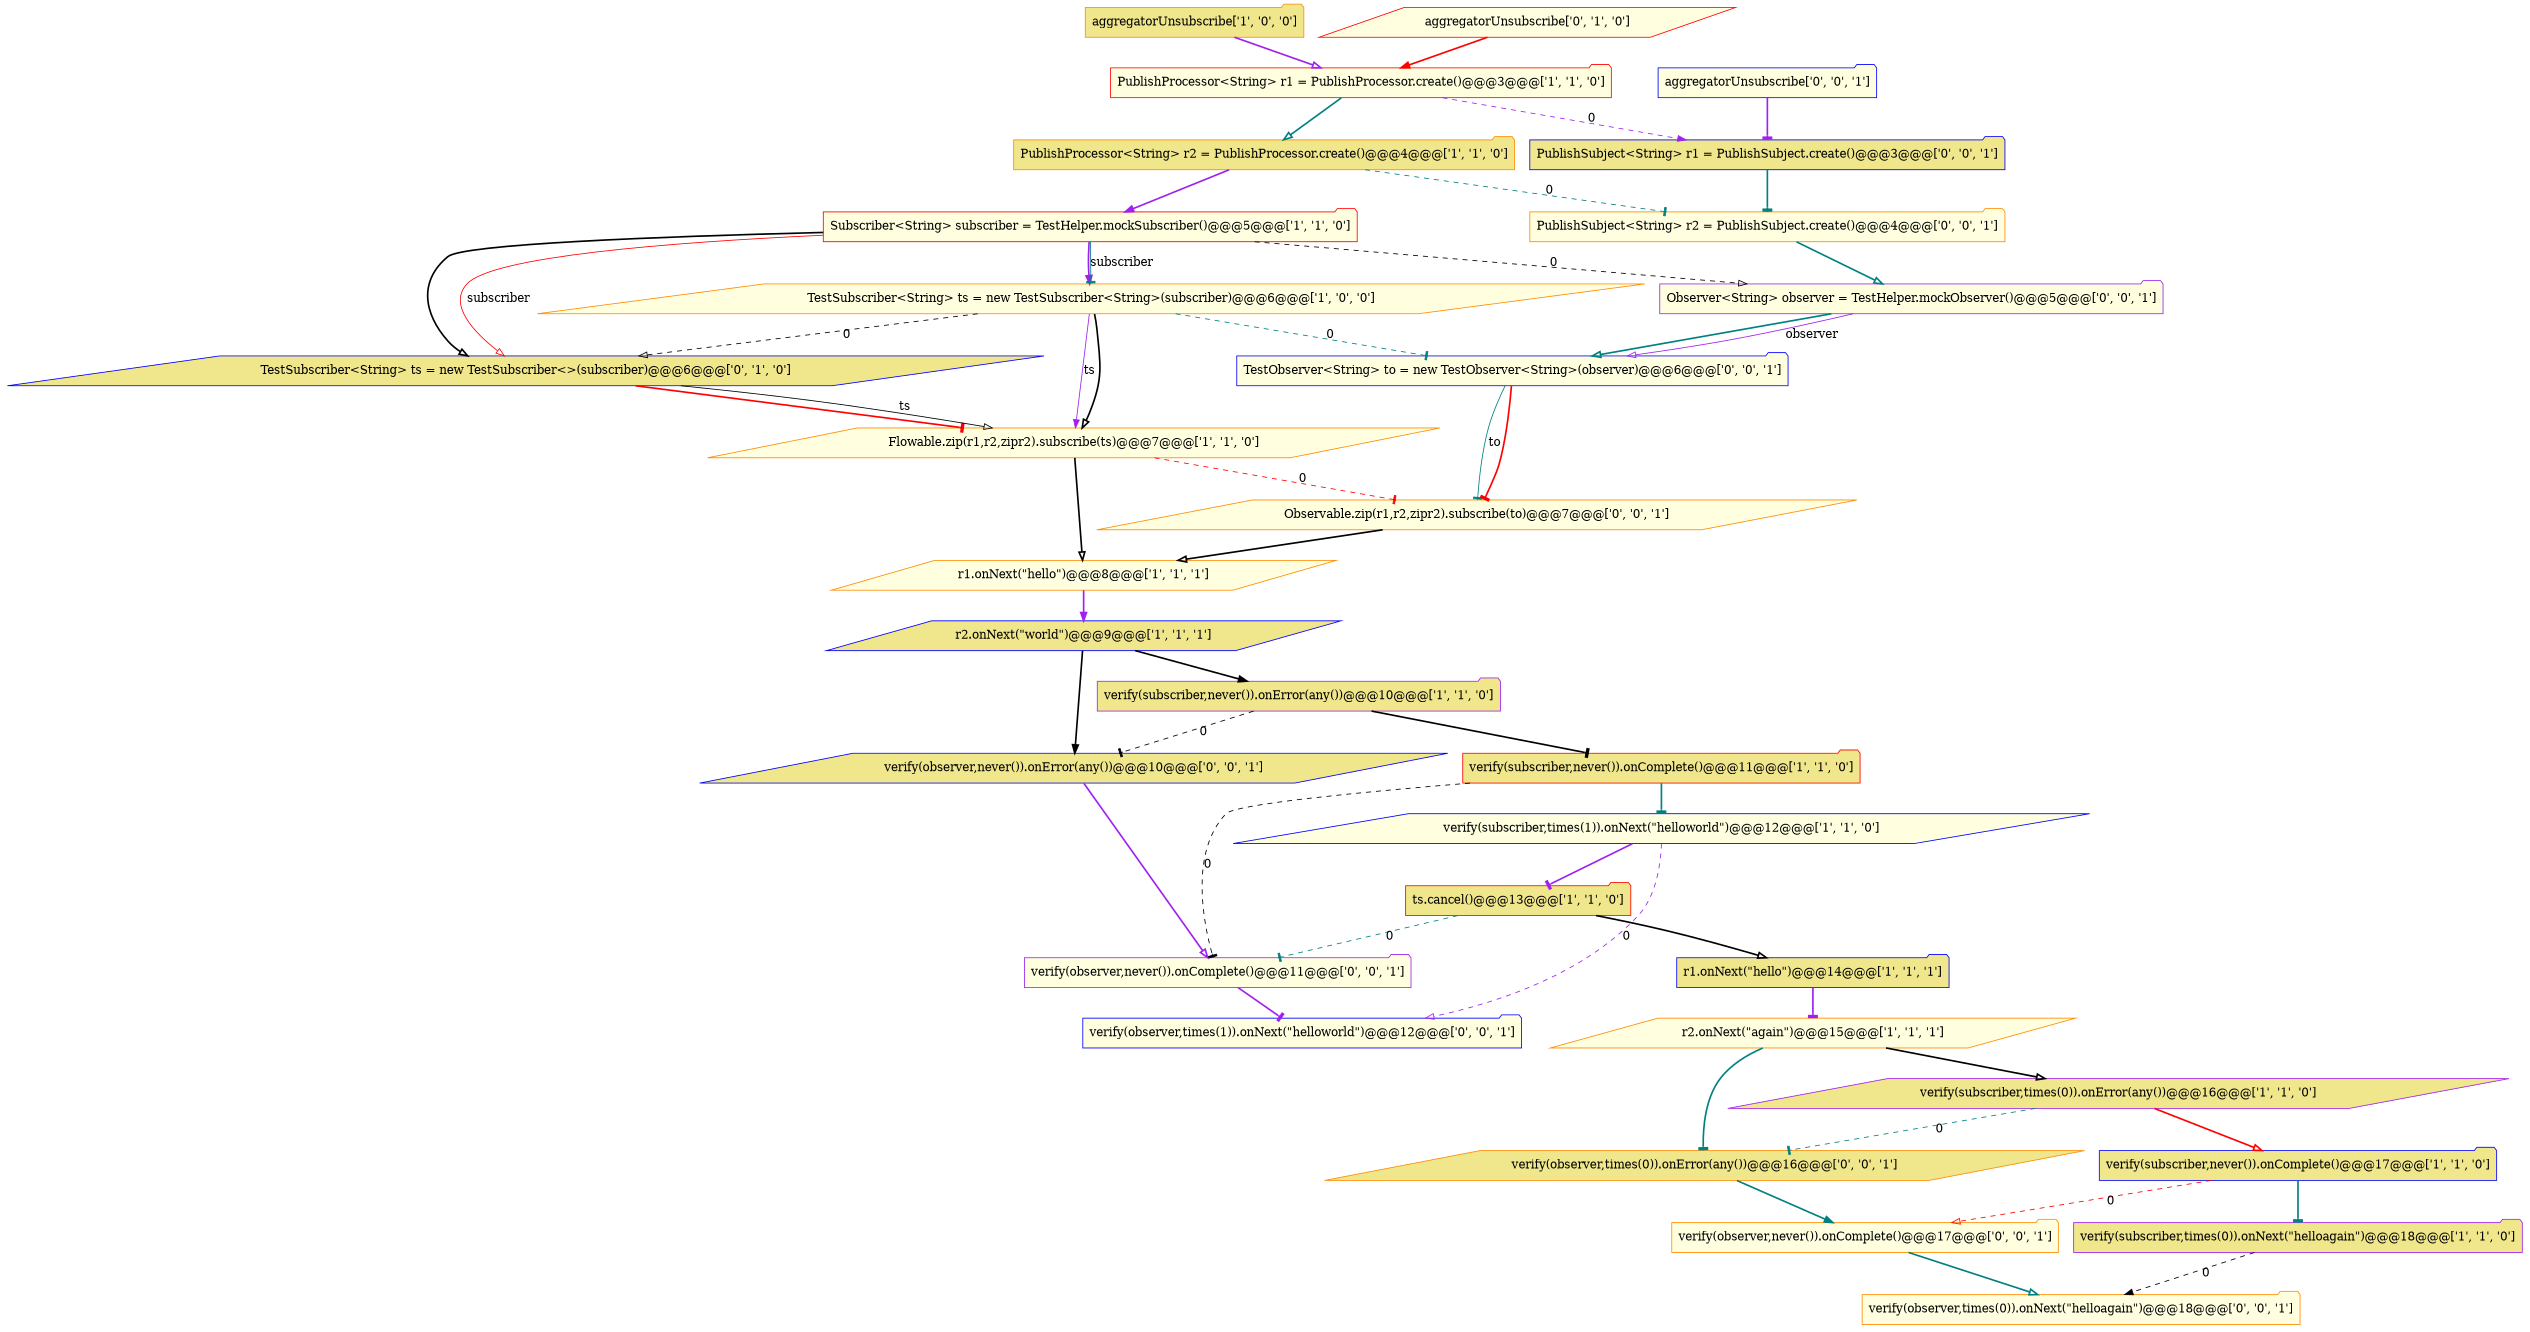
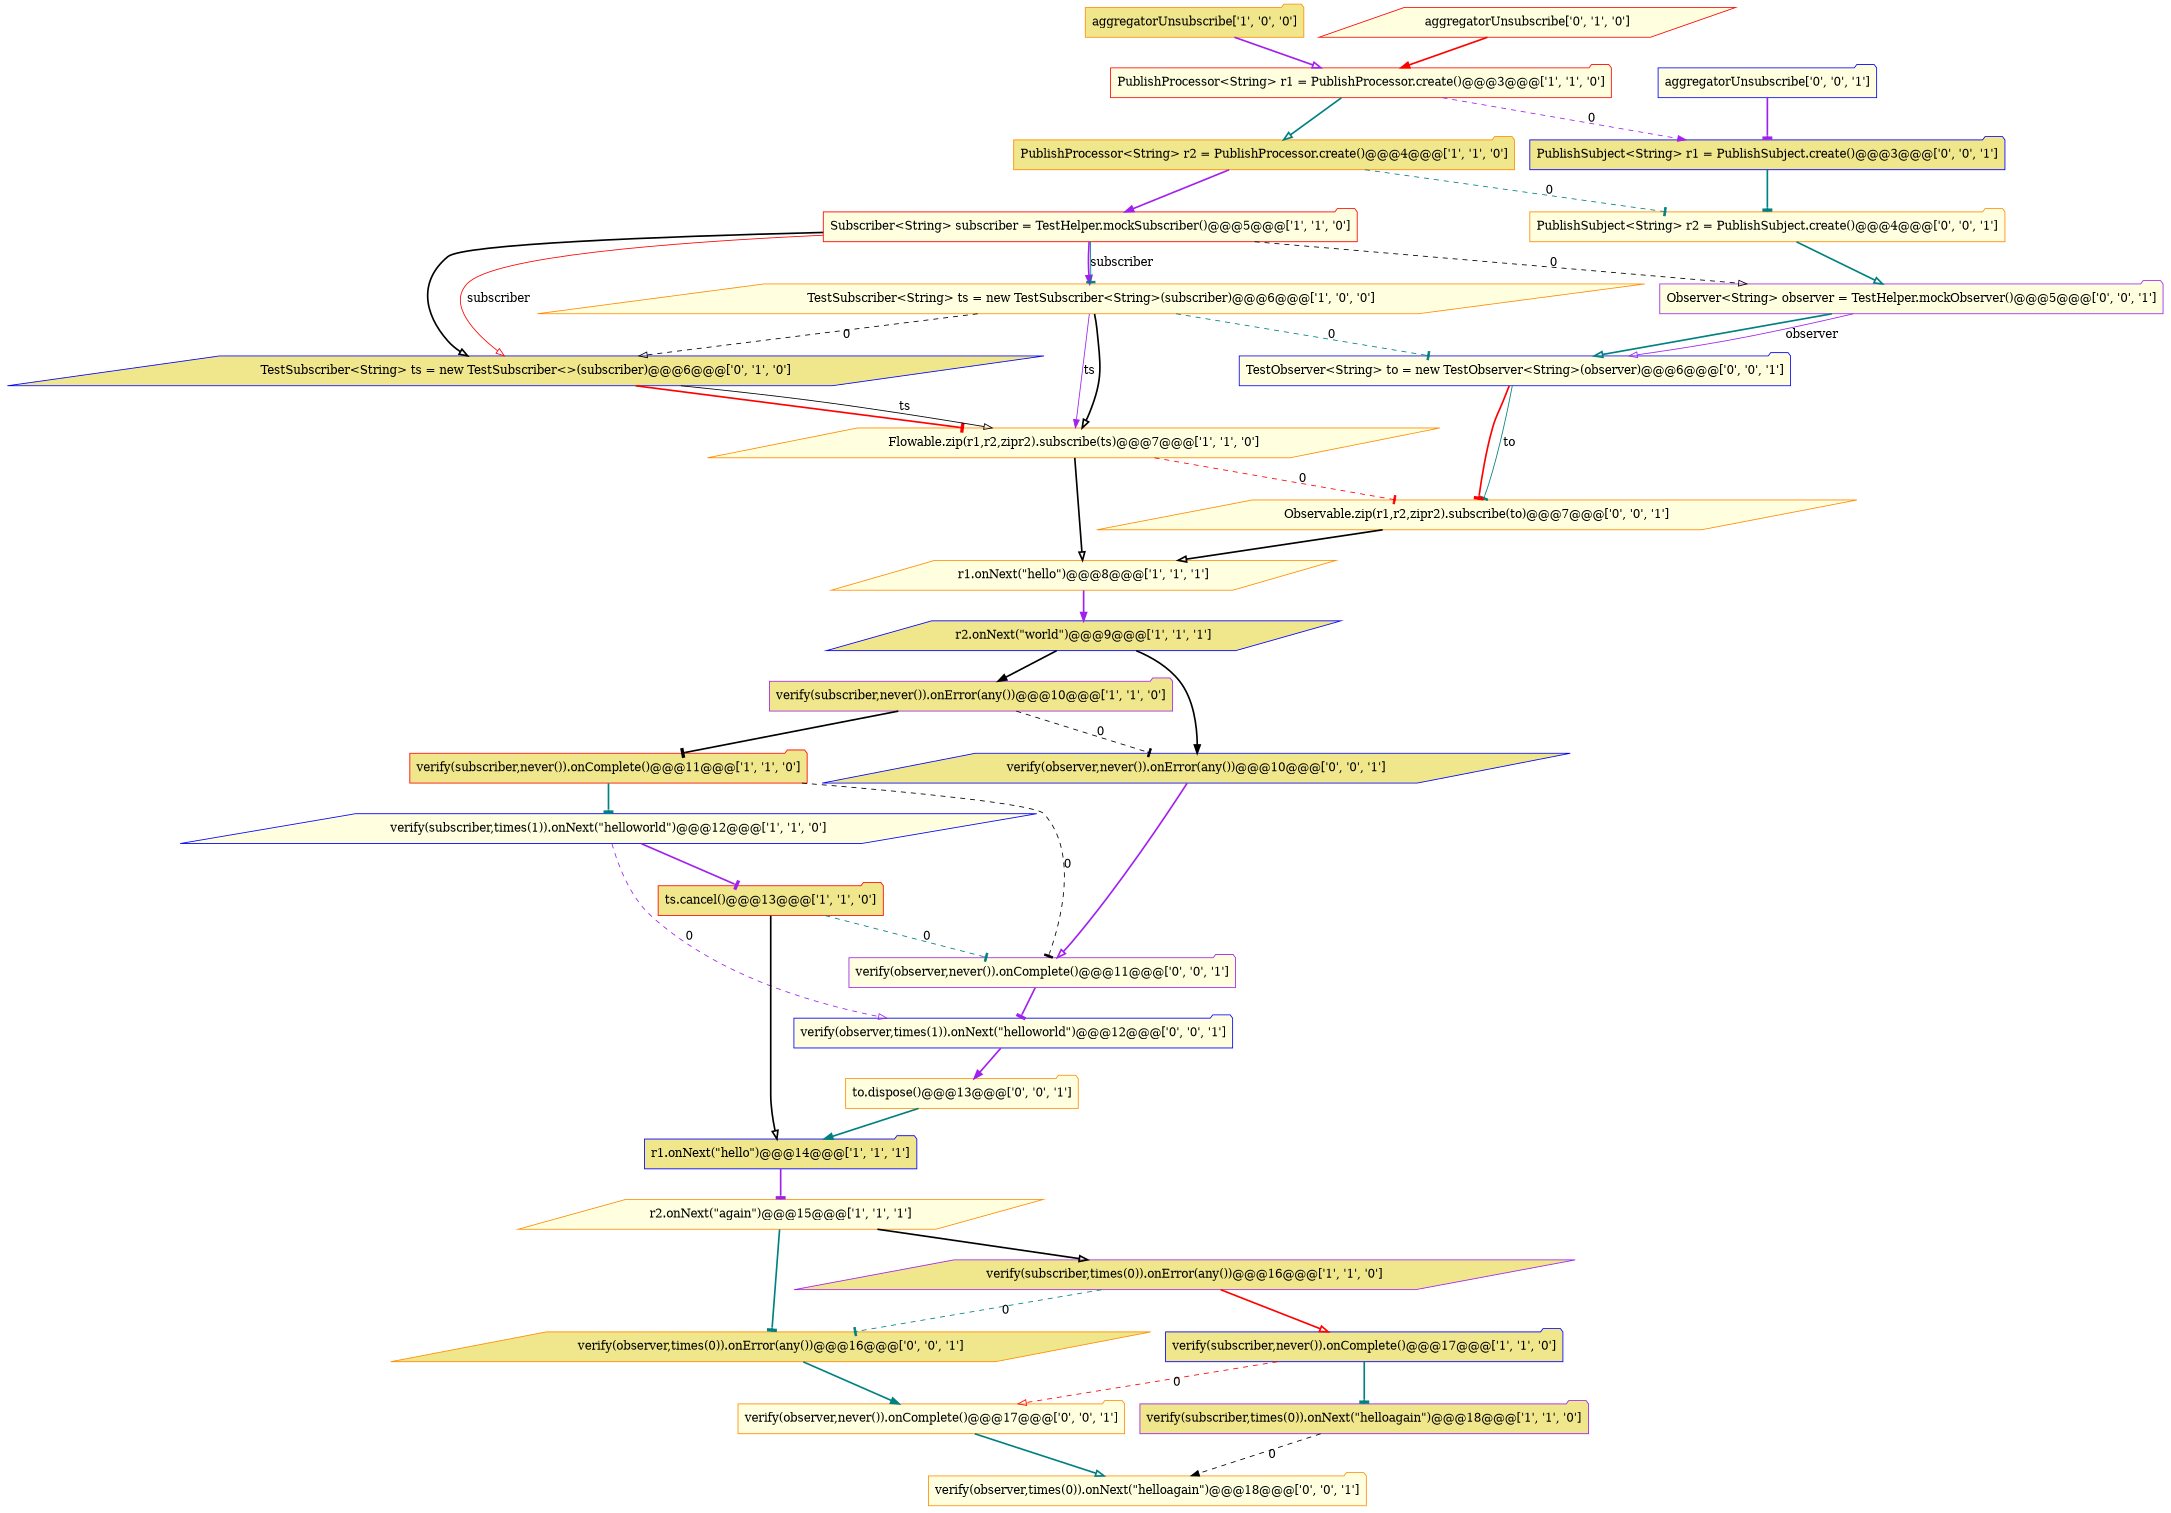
node "to.dispose()@@@13@@@['0', '0', '1']": added
